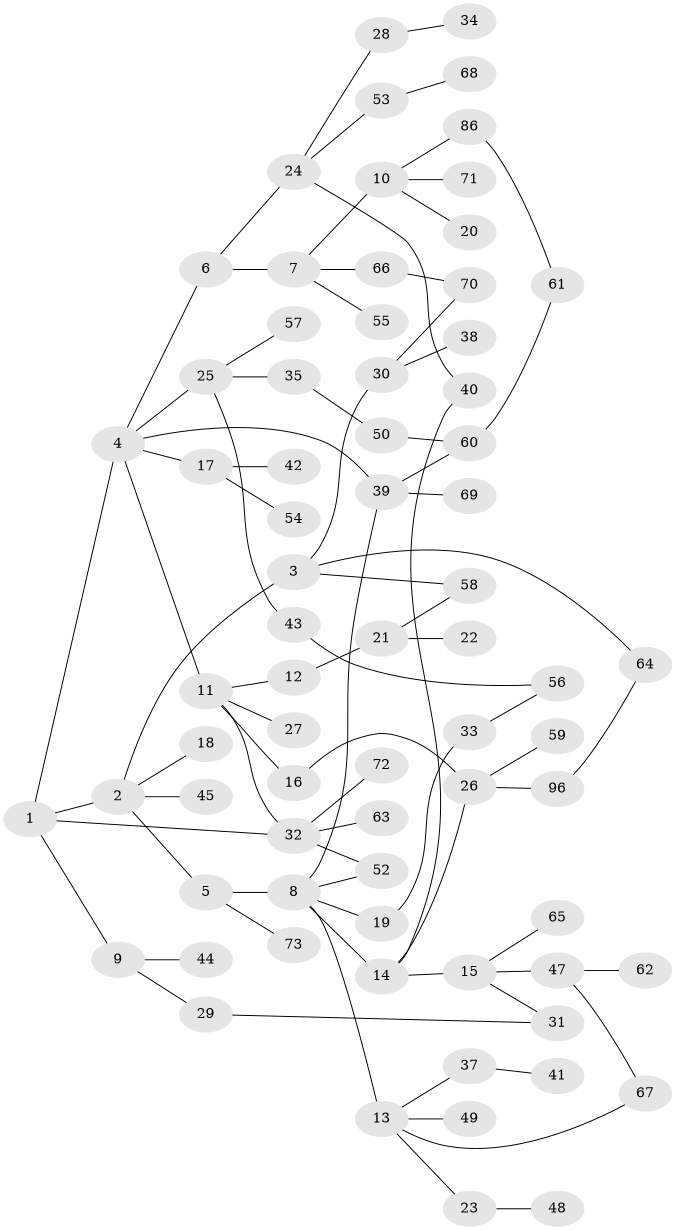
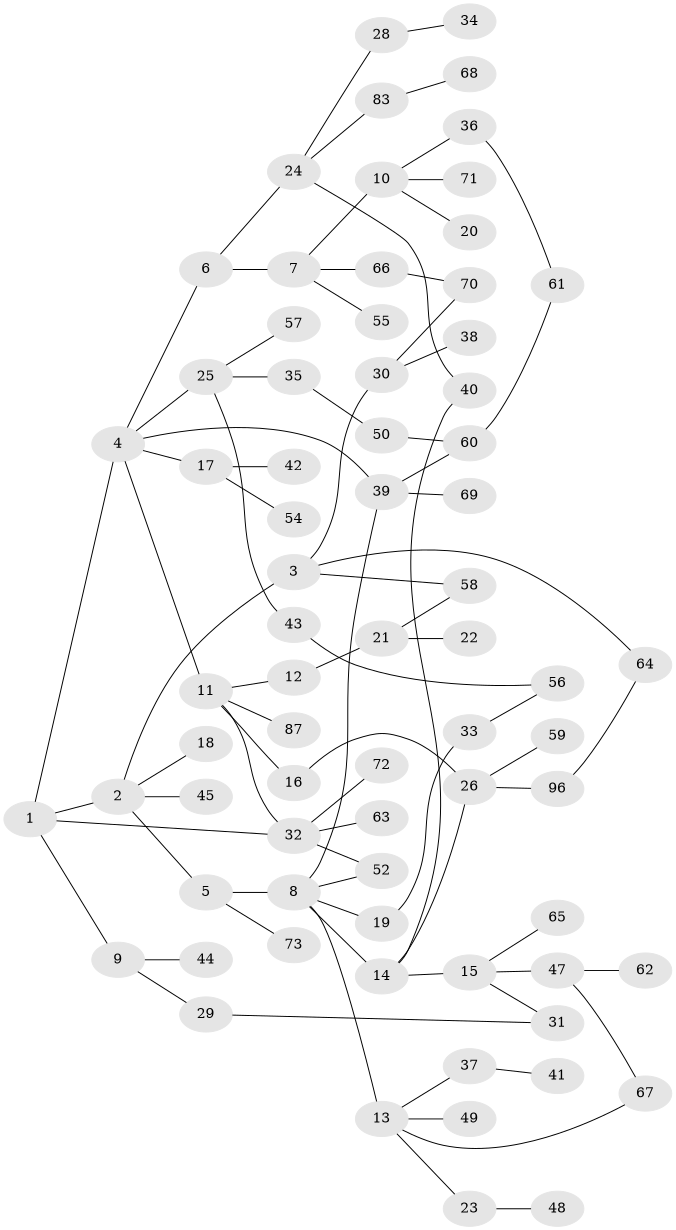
node "53": label "53" -> "83"
node "86": label "86" -> "36"
node "27": label "27" -> "87"
